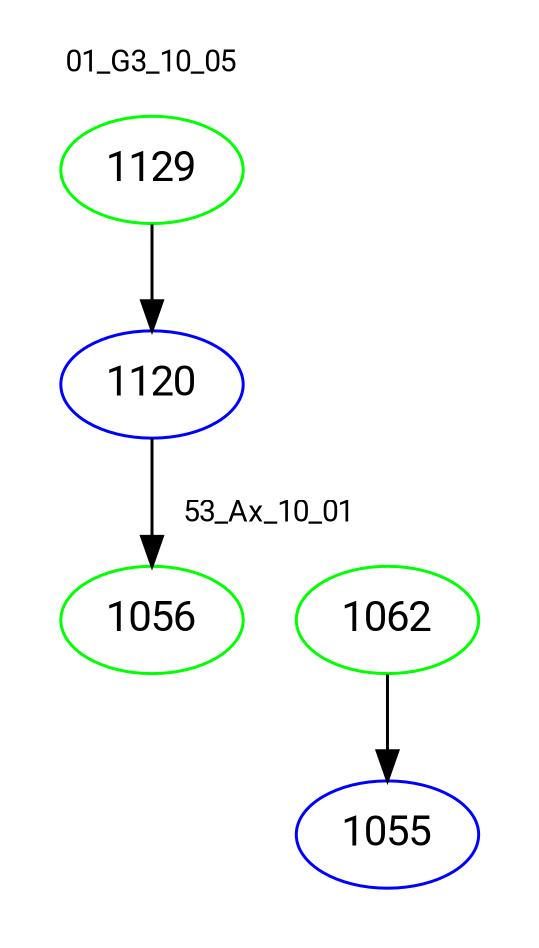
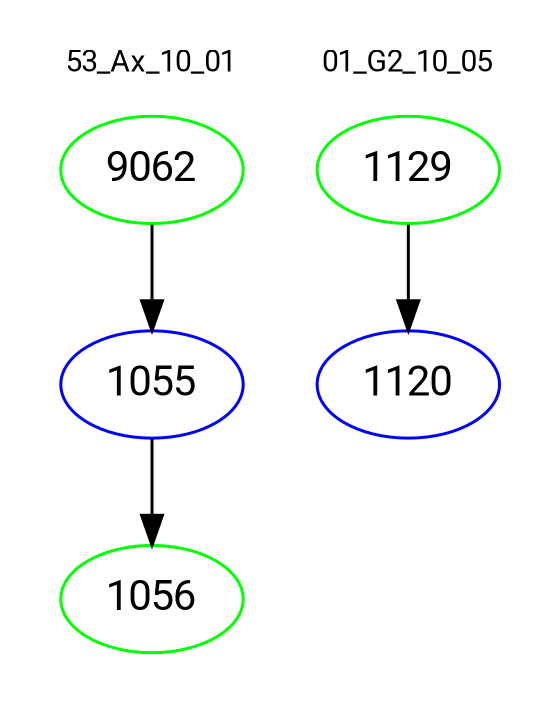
cluster "01_G3_10_05": label "01_G3_10_05" -> "01_G2_10_05"
edge "1120" -> "1056": now "1055" -> "1056"
node "1062": label "1062" -> "9062"
